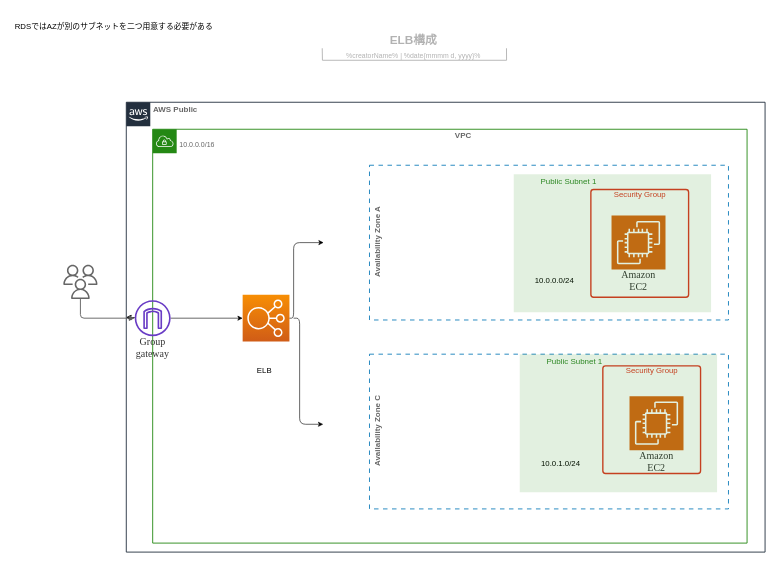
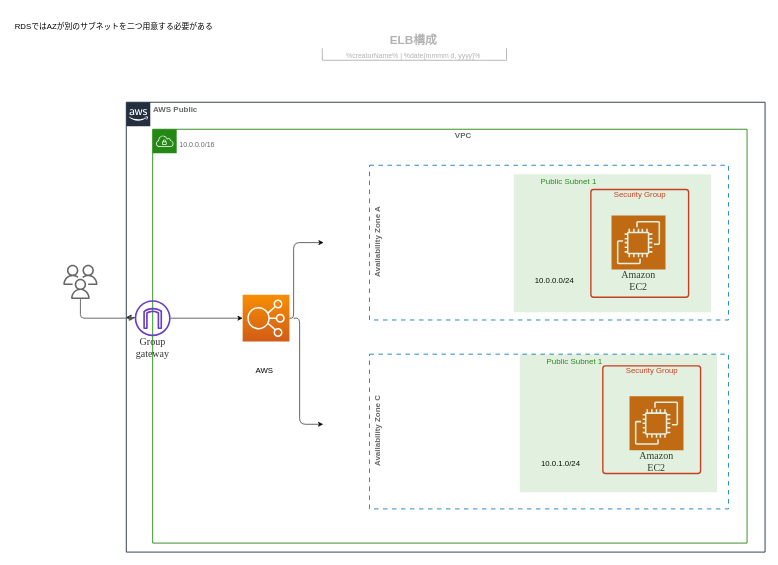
node "ELB": label "ELB" -> "AWS"
